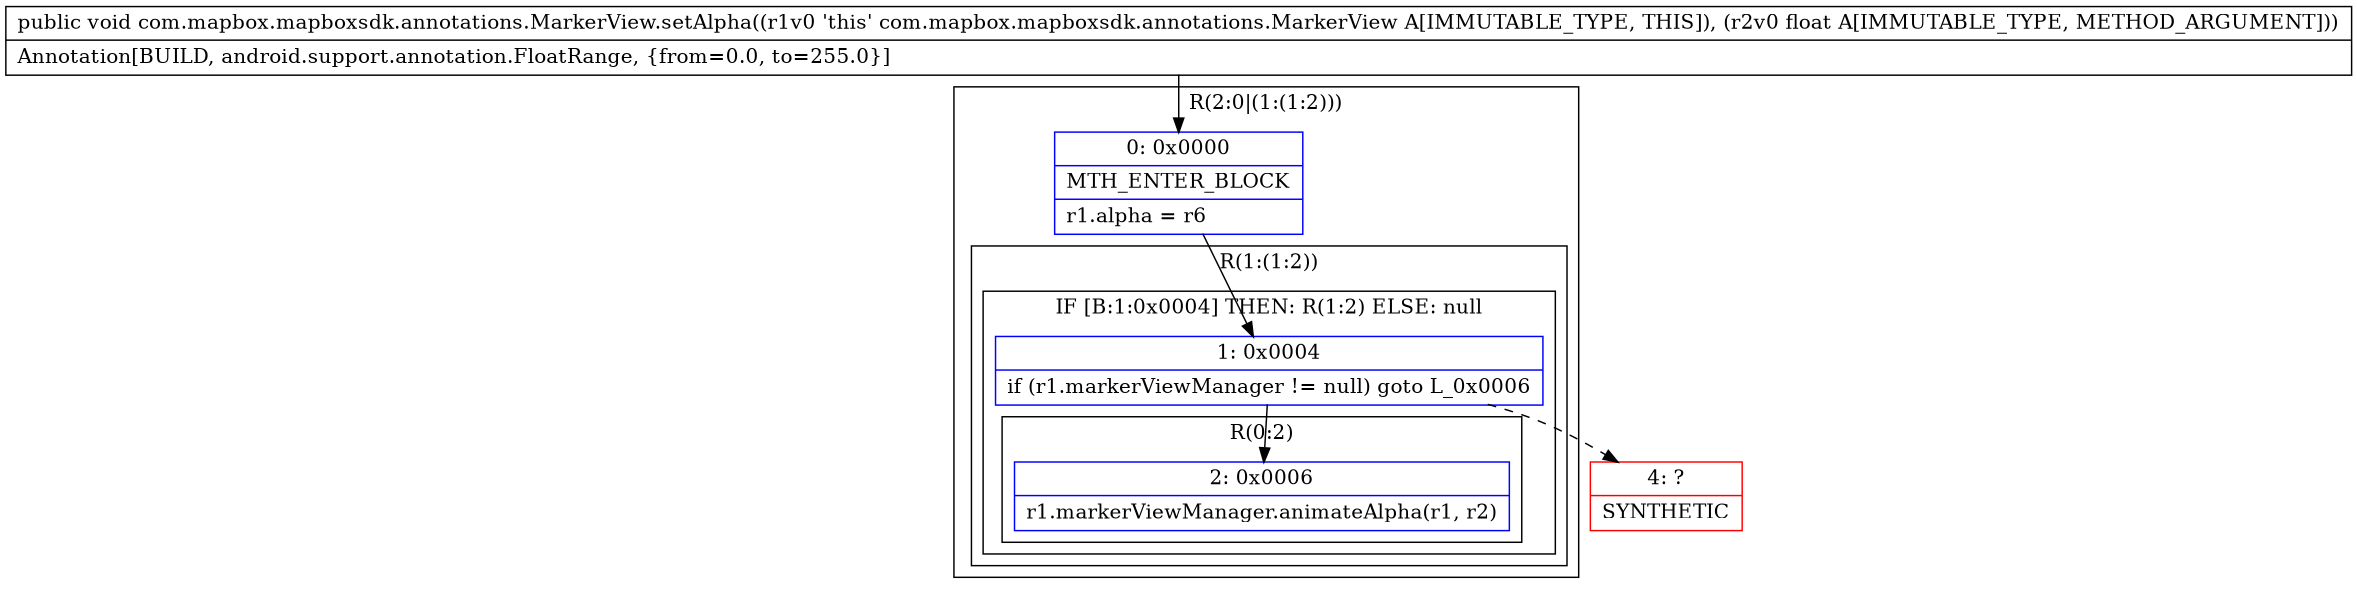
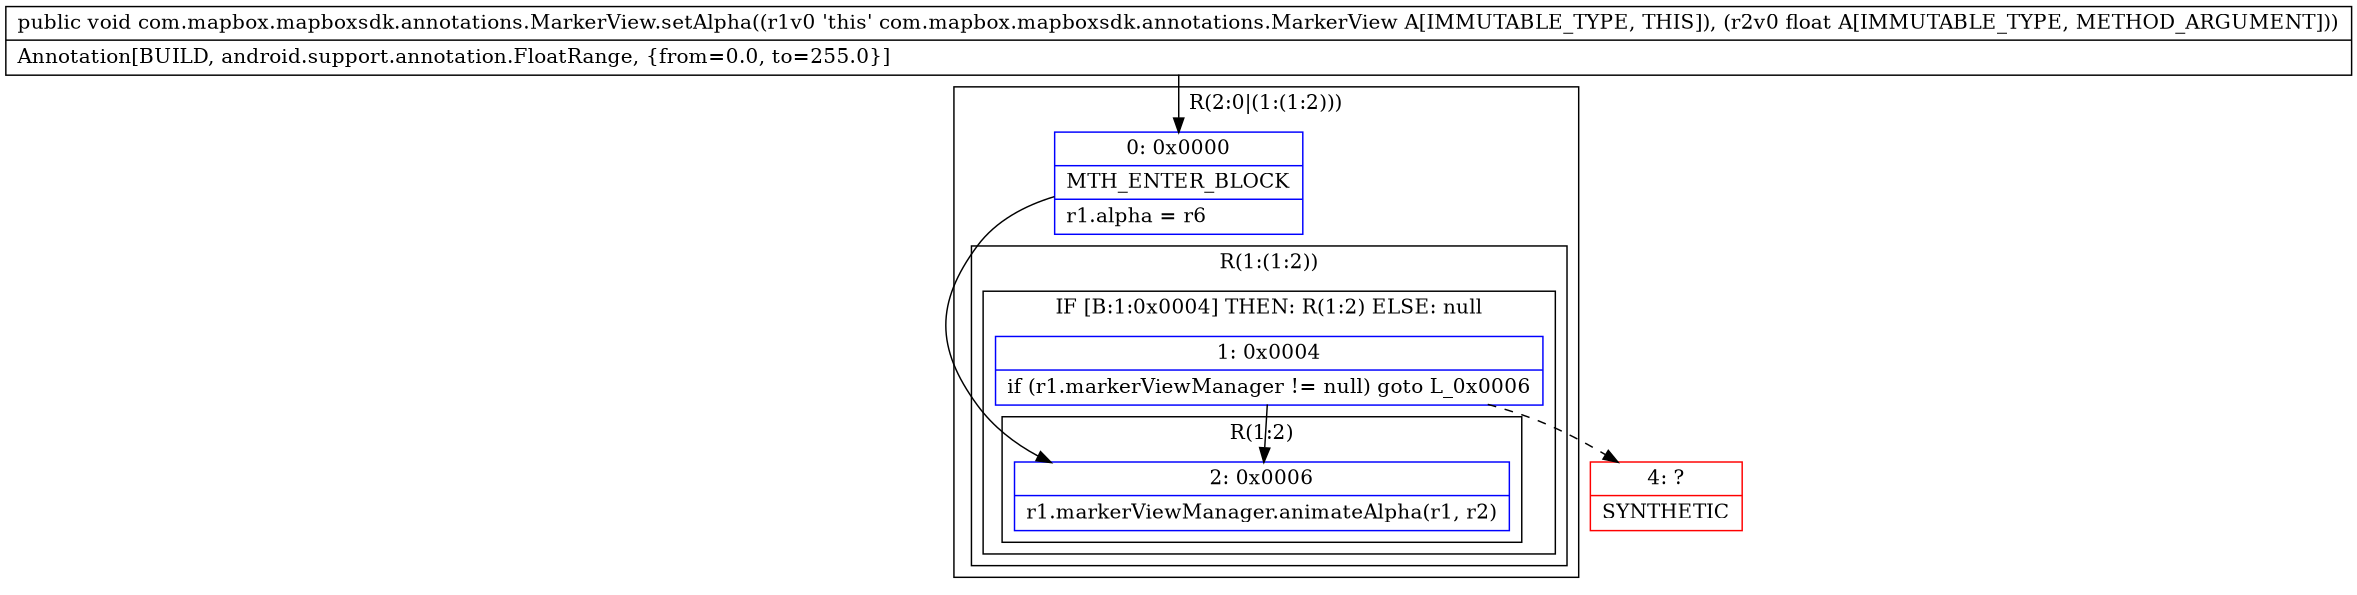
edge "0: 0x0000" -> "1: 0x0004": now "0: 0x0000" -> "2: 0x0006"
cluster "R(0:2)": label "R(0:2)" -> "R(1:2)"
